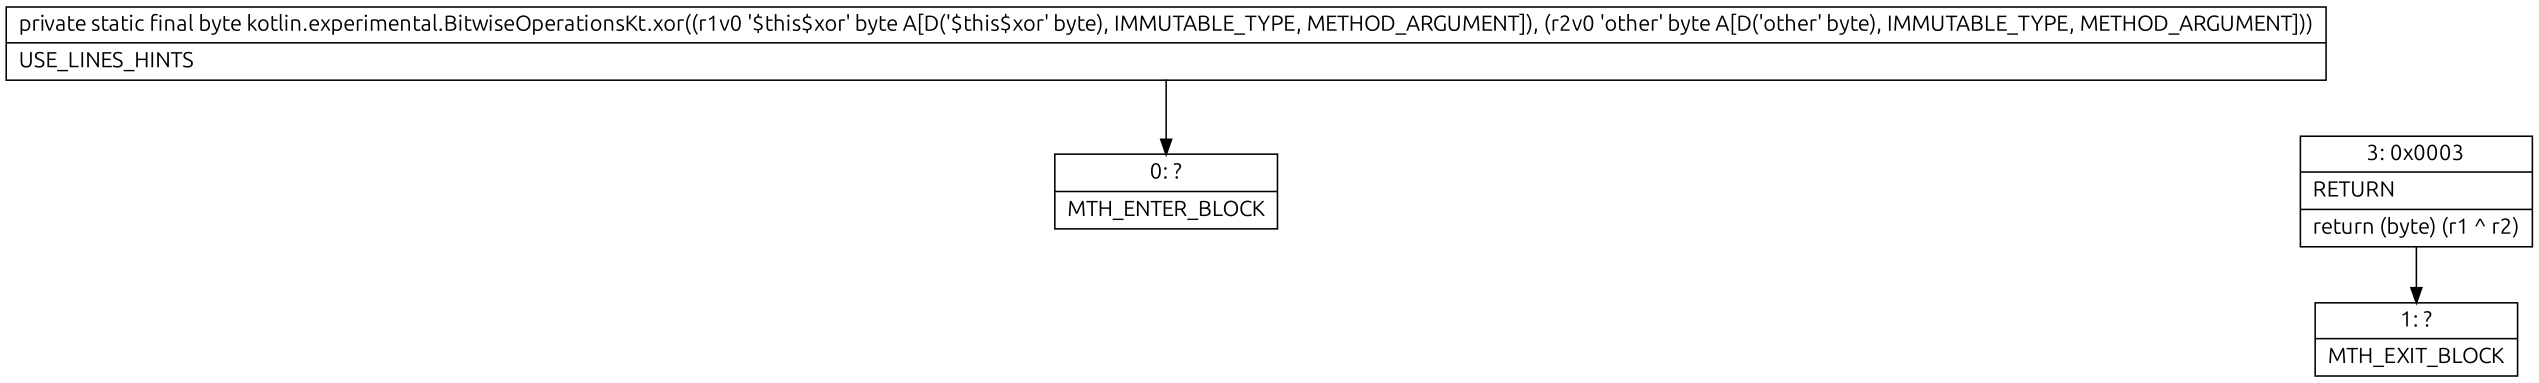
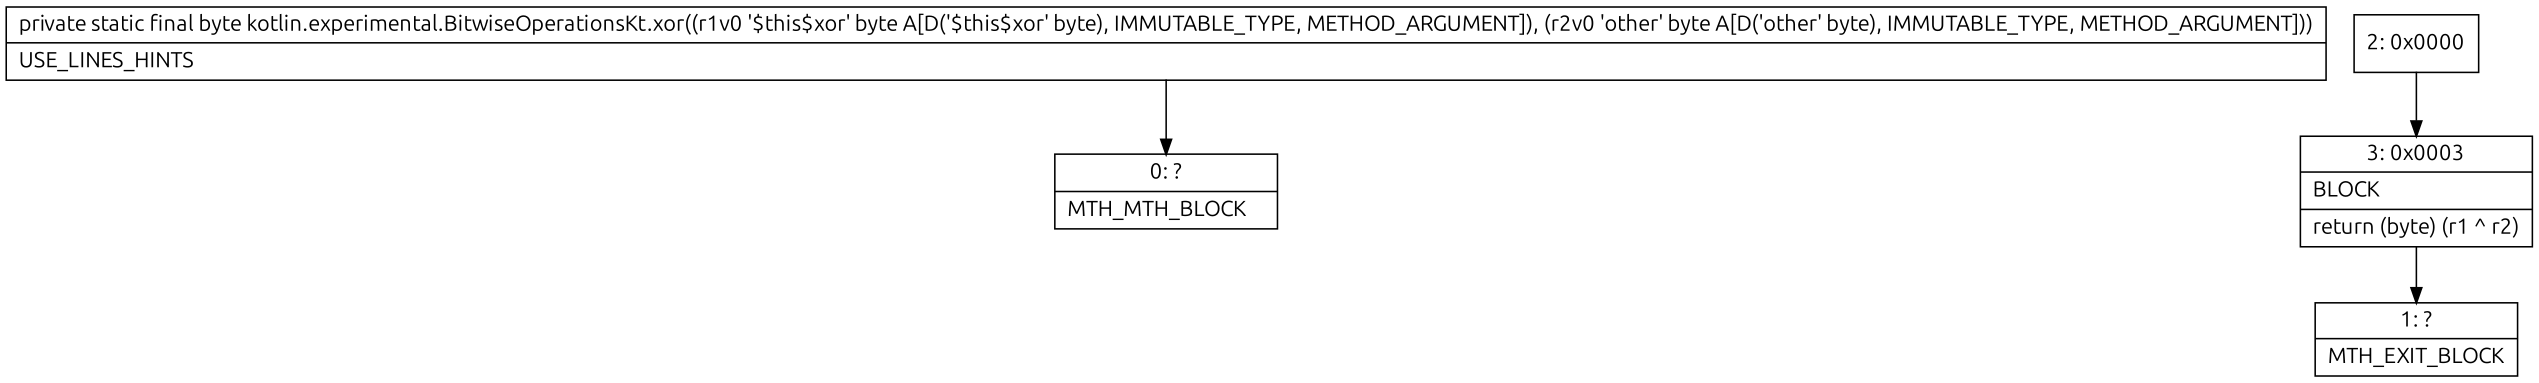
node "2: 0x0000": added
node "3: 0x0003": text "RETURN" -> "BLOCK"
node "0: ?": text "MTH_ENTER_BLOCK" -> "MTH_MTH_BLOCK"
